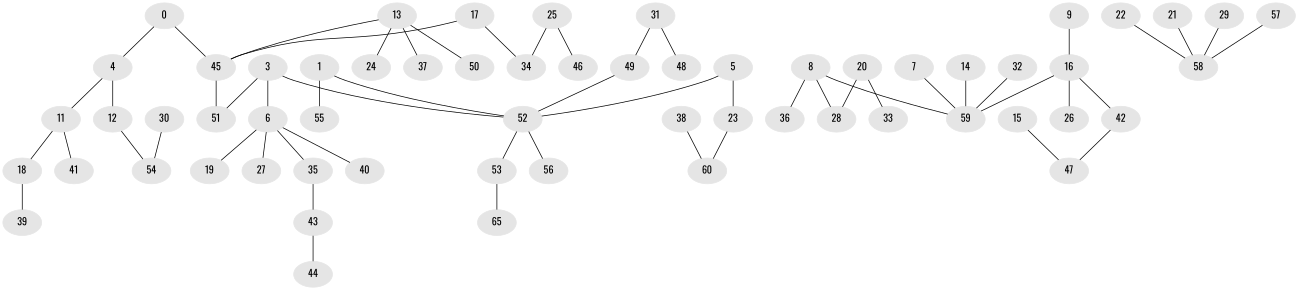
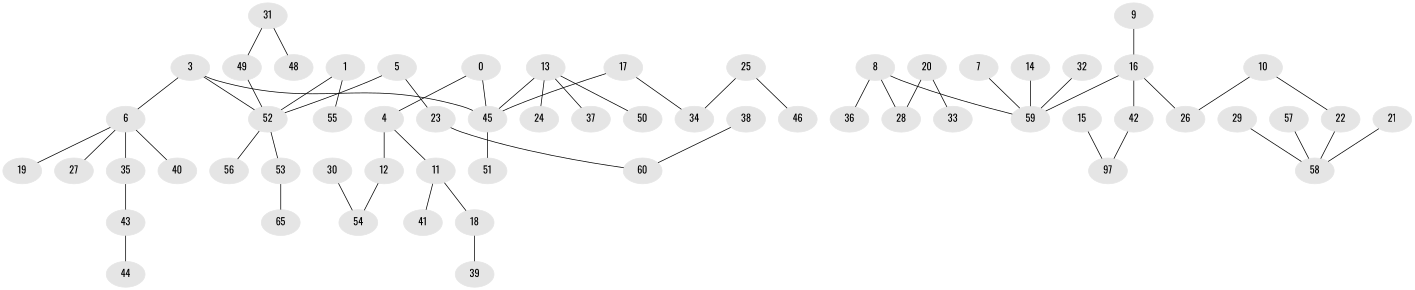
node "10": added
edge "3" -- "51": now "3" -- "45"
node "47": label "47" -> "97"
